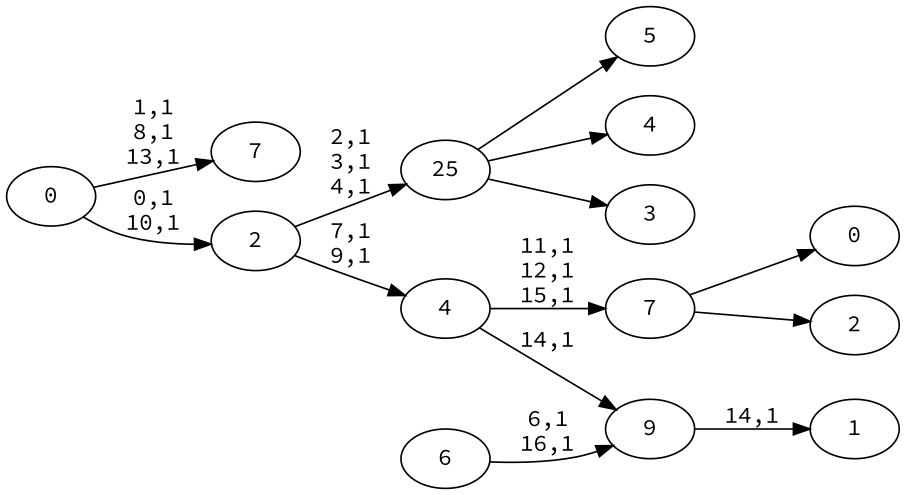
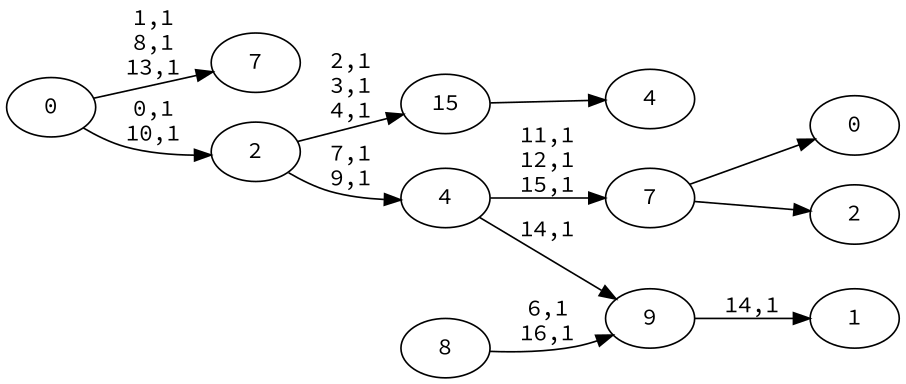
node "5": removed
node "25": label "25" -> "15"
node "3": removed
node "6": label "6" -> "8"
